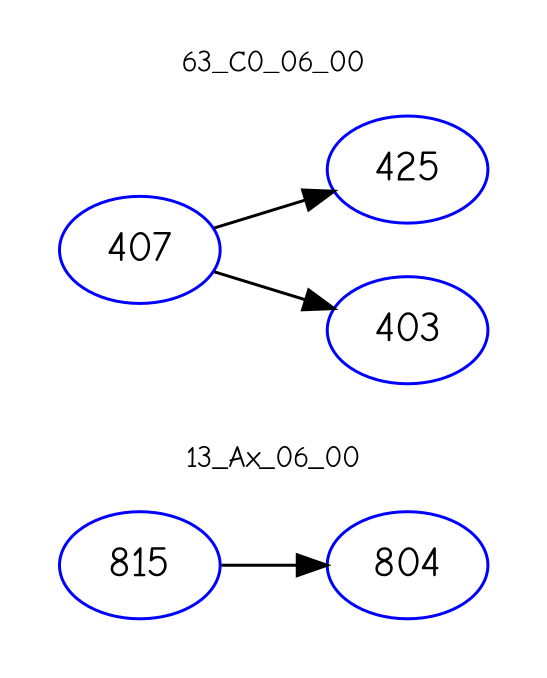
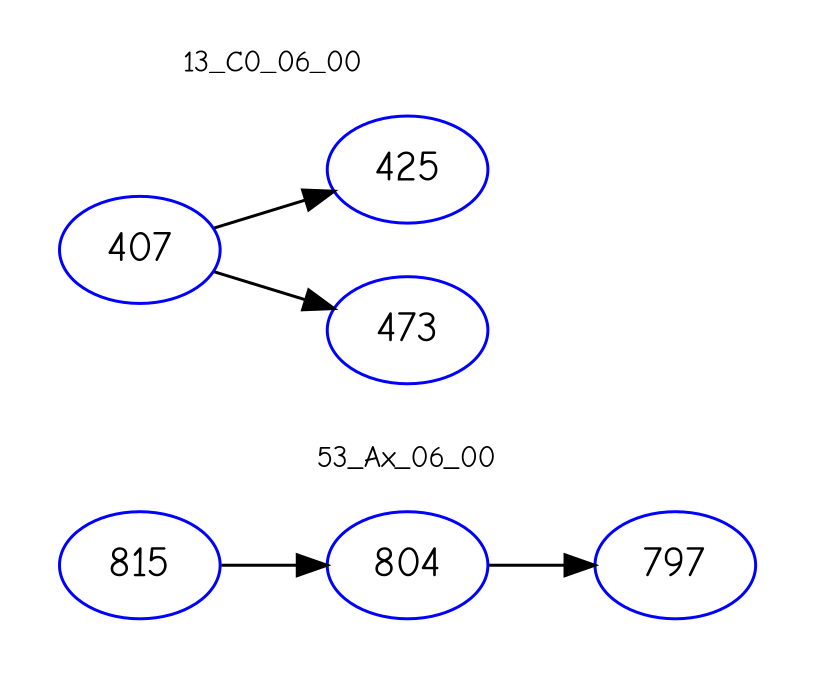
cluster "63_C0_06_00": label "63_C0_06_00" -> "13_C0_06_00"
node "403": label "403" -> "473"
cluster "13_Ax_06_00": label "13_Ax_06_00" -> "53_Ax_06_00"
node "797": added
